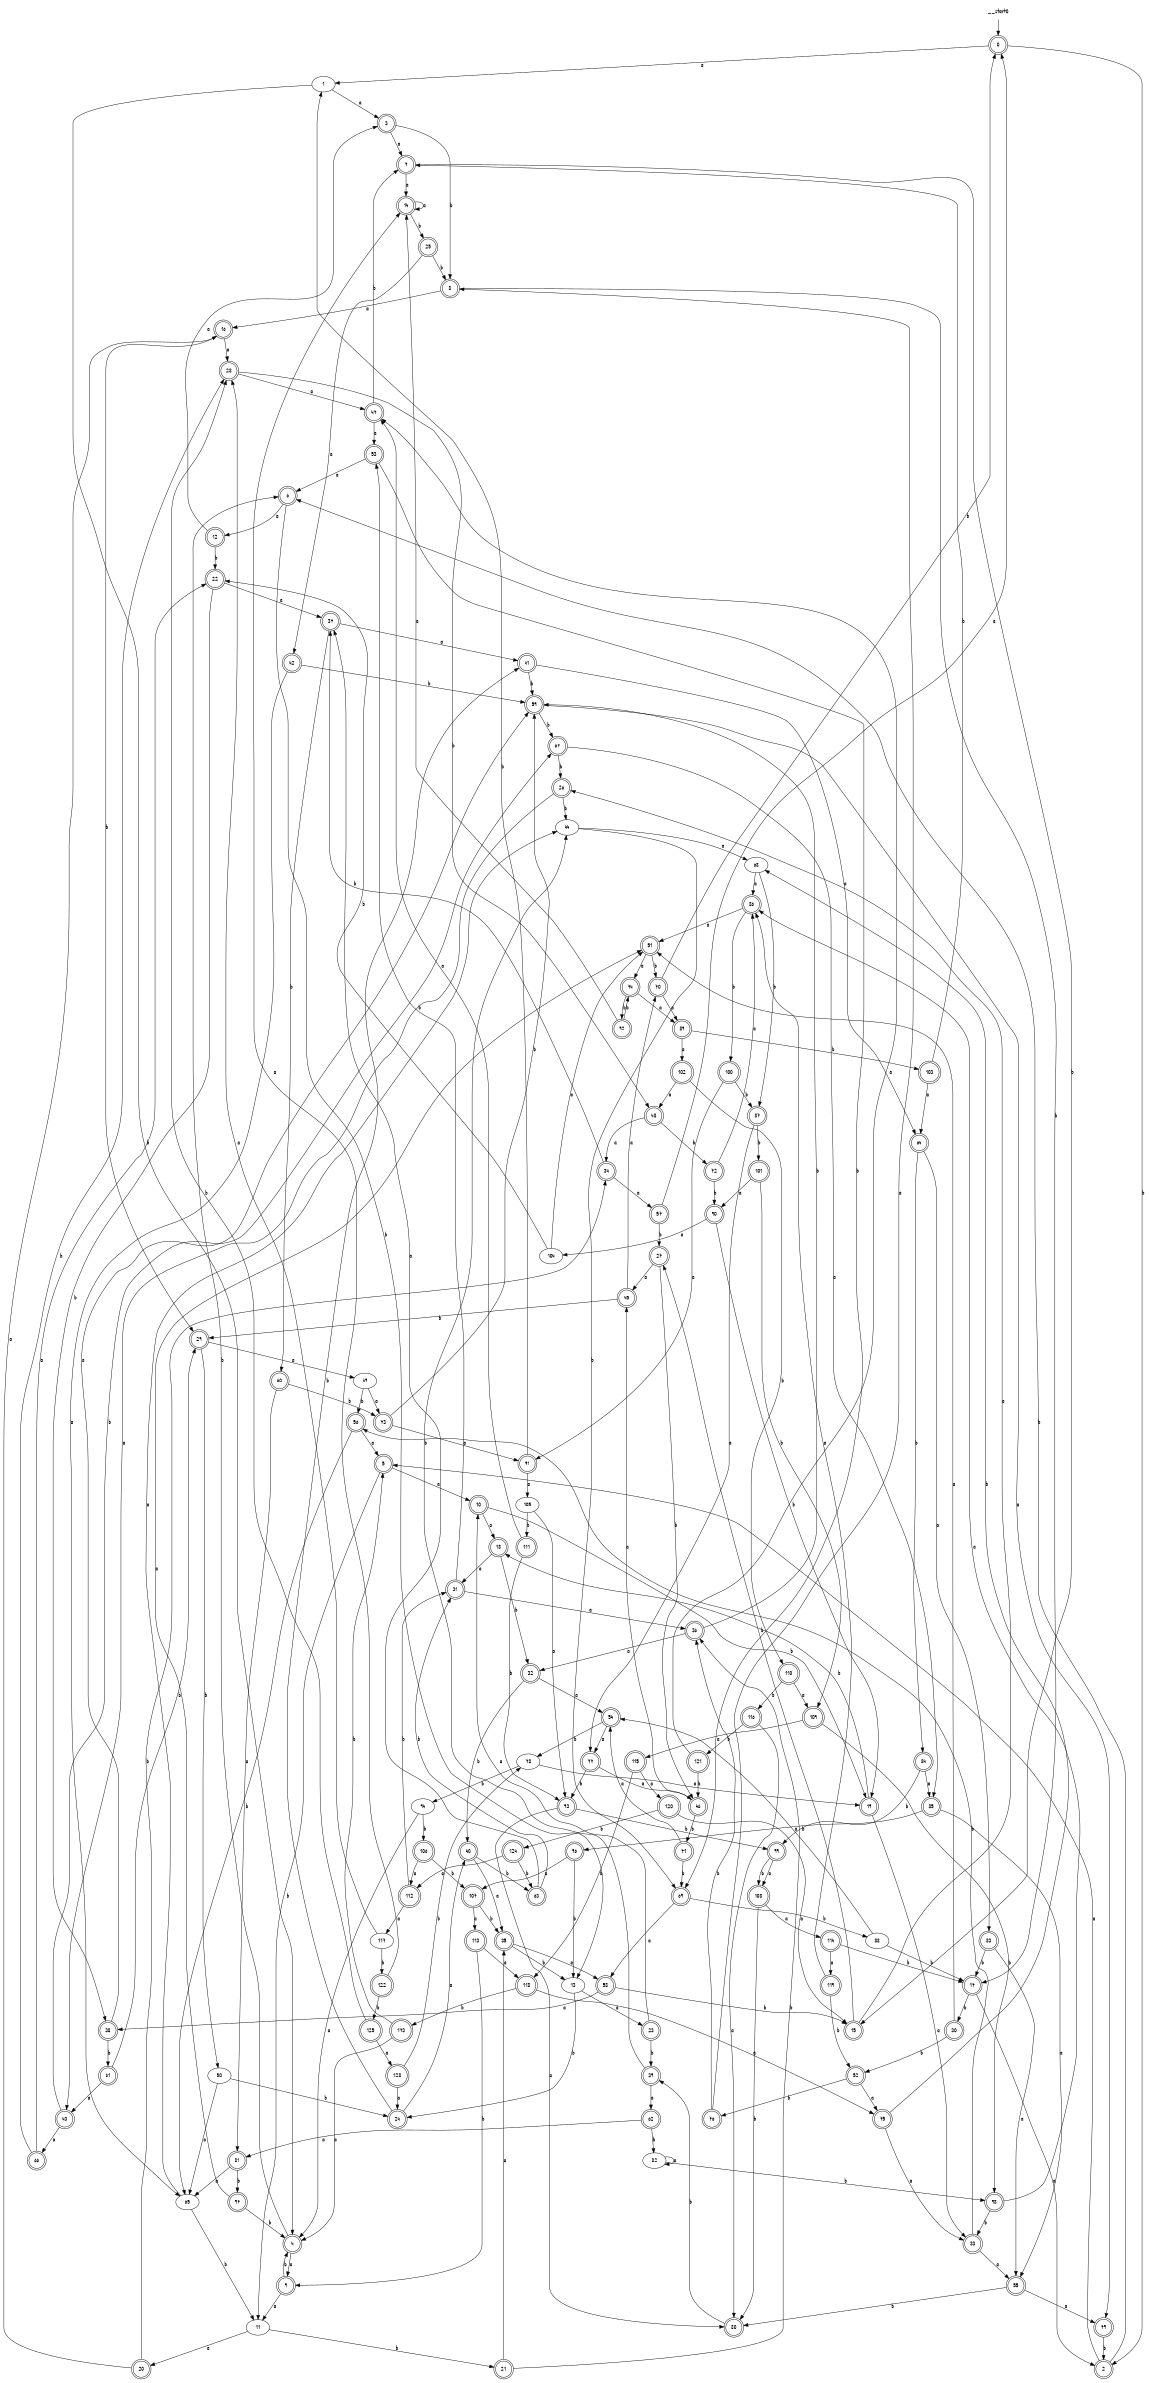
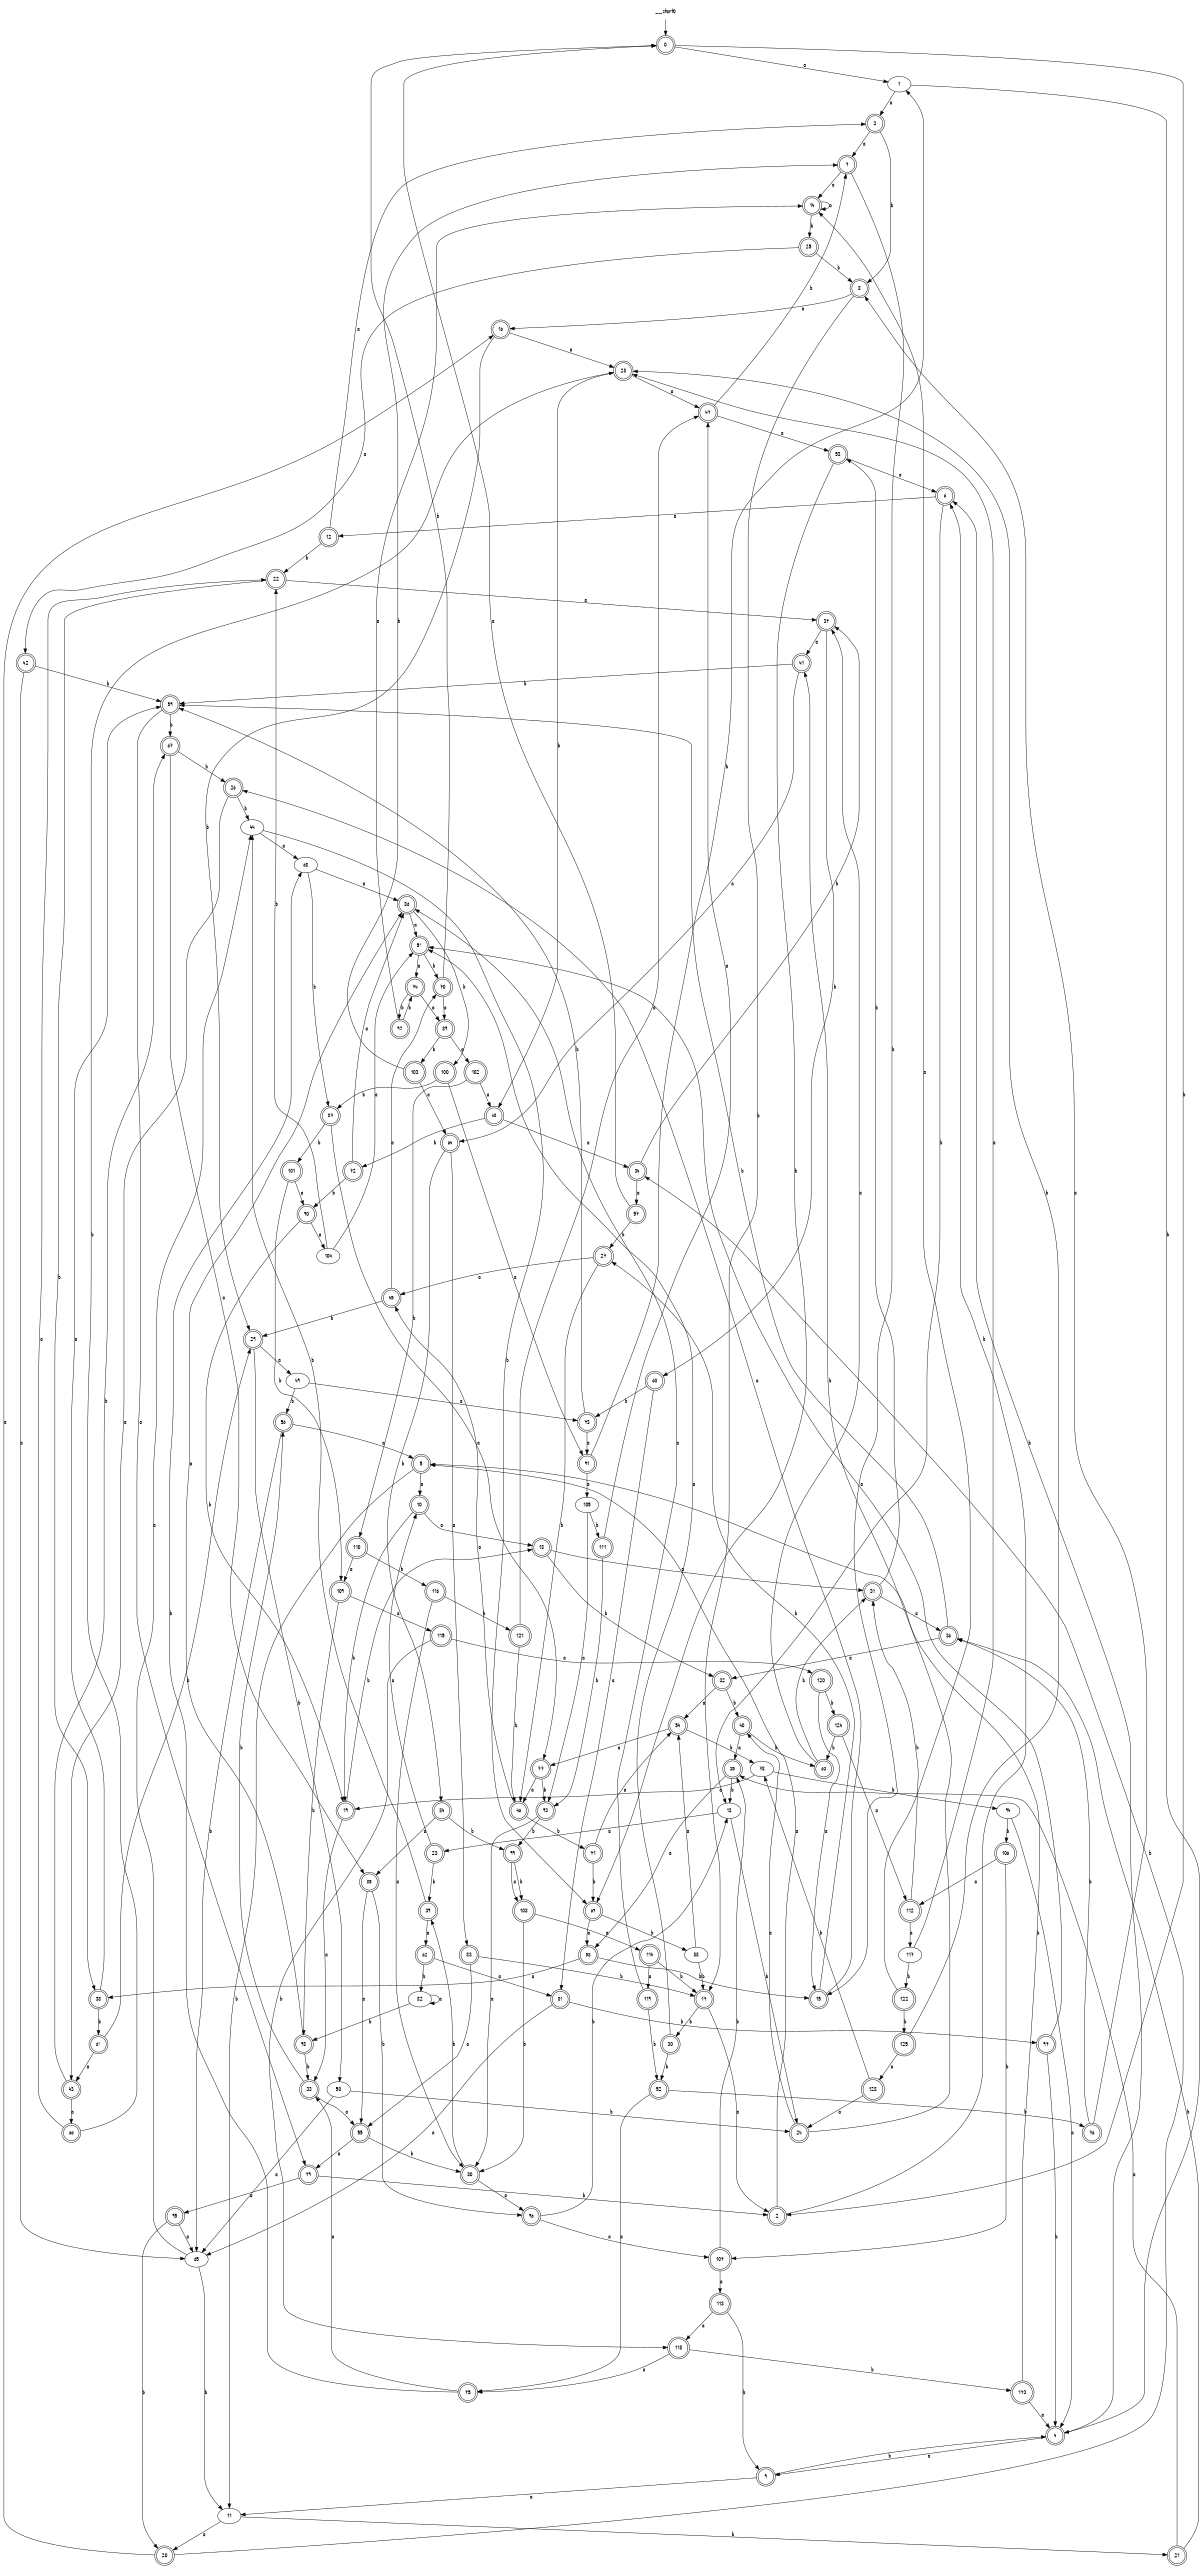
edge "80" -> "96": added, label "a"
node "95": added
